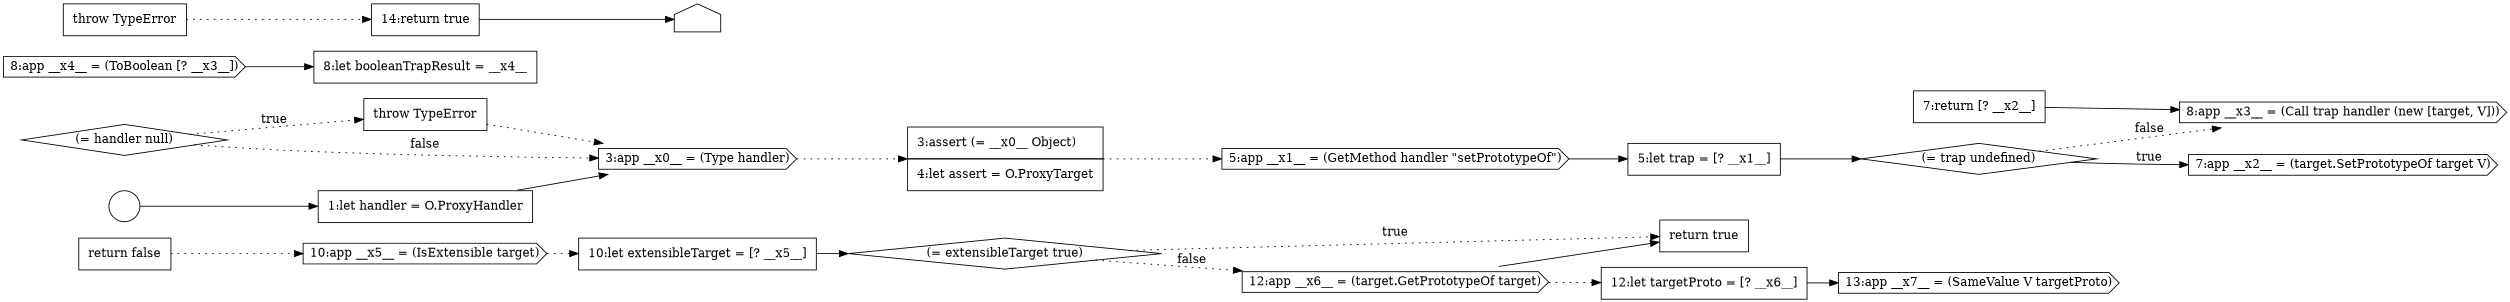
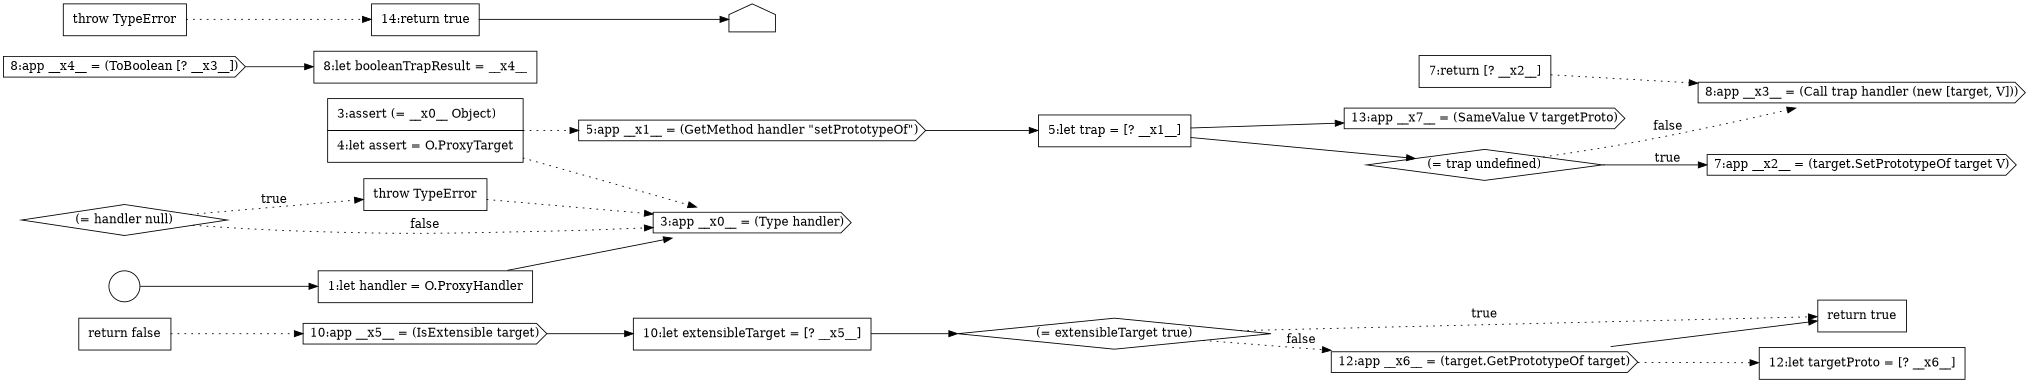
edge "7:return [? __x2__]" -> "8:app __x3__ = (Call trap handler (new [target, V]))": style solid -> dotted
edge "3:app __x0__ = (Type handler)" -> "3:assert (= __x0__ Object)": reversed
edge "10:app __x5__ = (IsExtensible target)" -> "10:let extensibleTarget = [? __x5__]": style dotted -> solid
edge "12:let targetProto = [? __x6__]" -> "13:app __x7__ = (SameValue V targetProto)": now "5:let trap = [? __x1__]" -> "13:app __x7__ = (SameValue V targetProto)"
